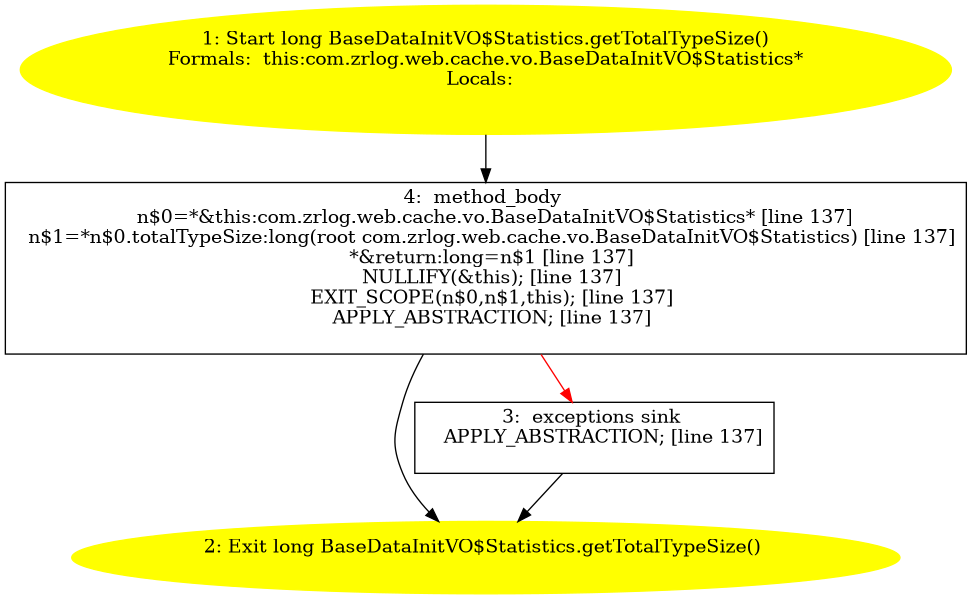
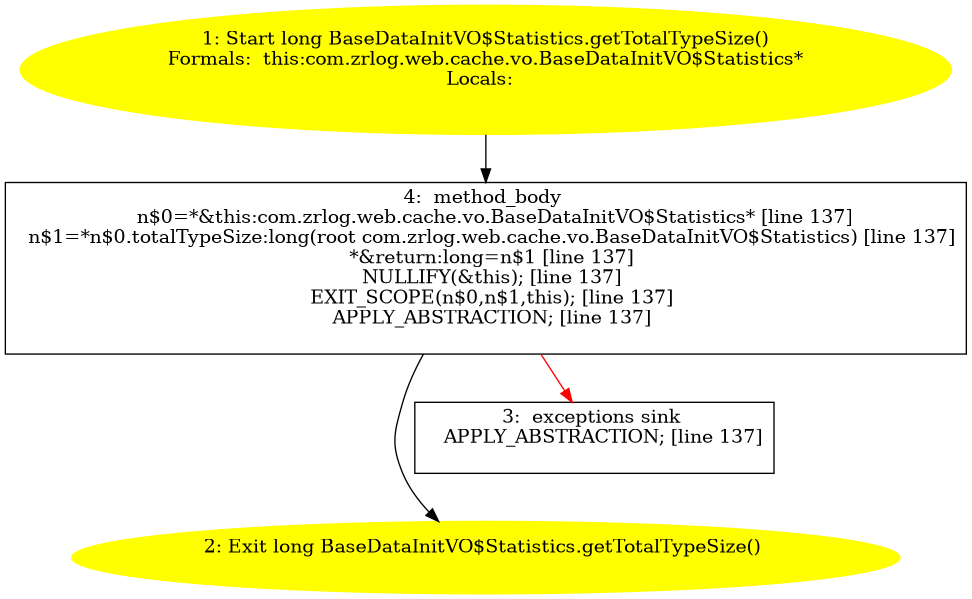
edge "3:  exceptions sink APPLY_ABSTRACTION; [line 137]" -> "2: Exit long BaseDataInitVO$Statistics.getTotalTypeSize()": removed
